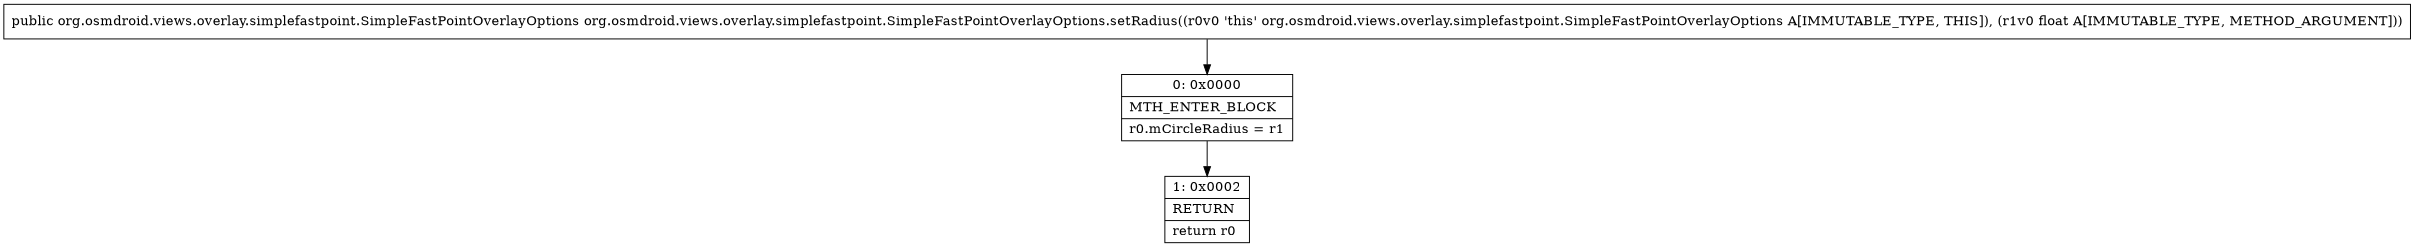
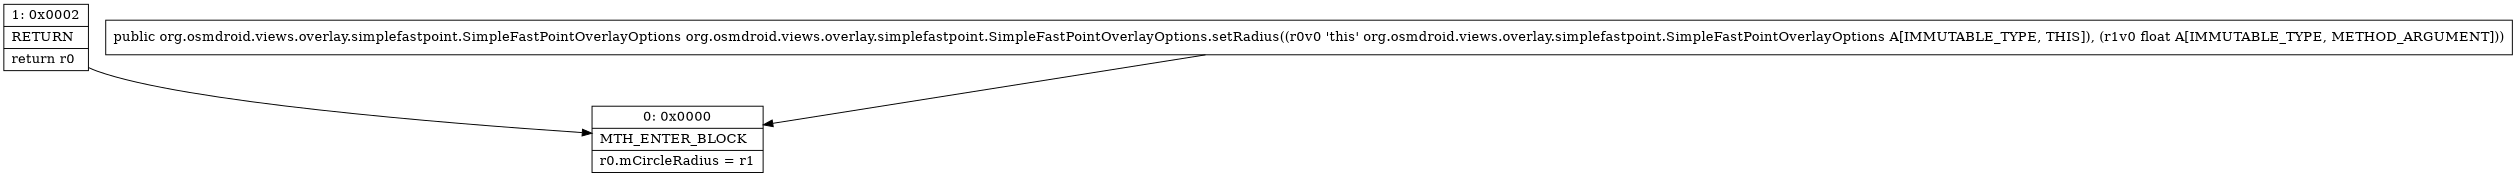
edge "0: 0x0000" -> "1: 0x0002": reversed
